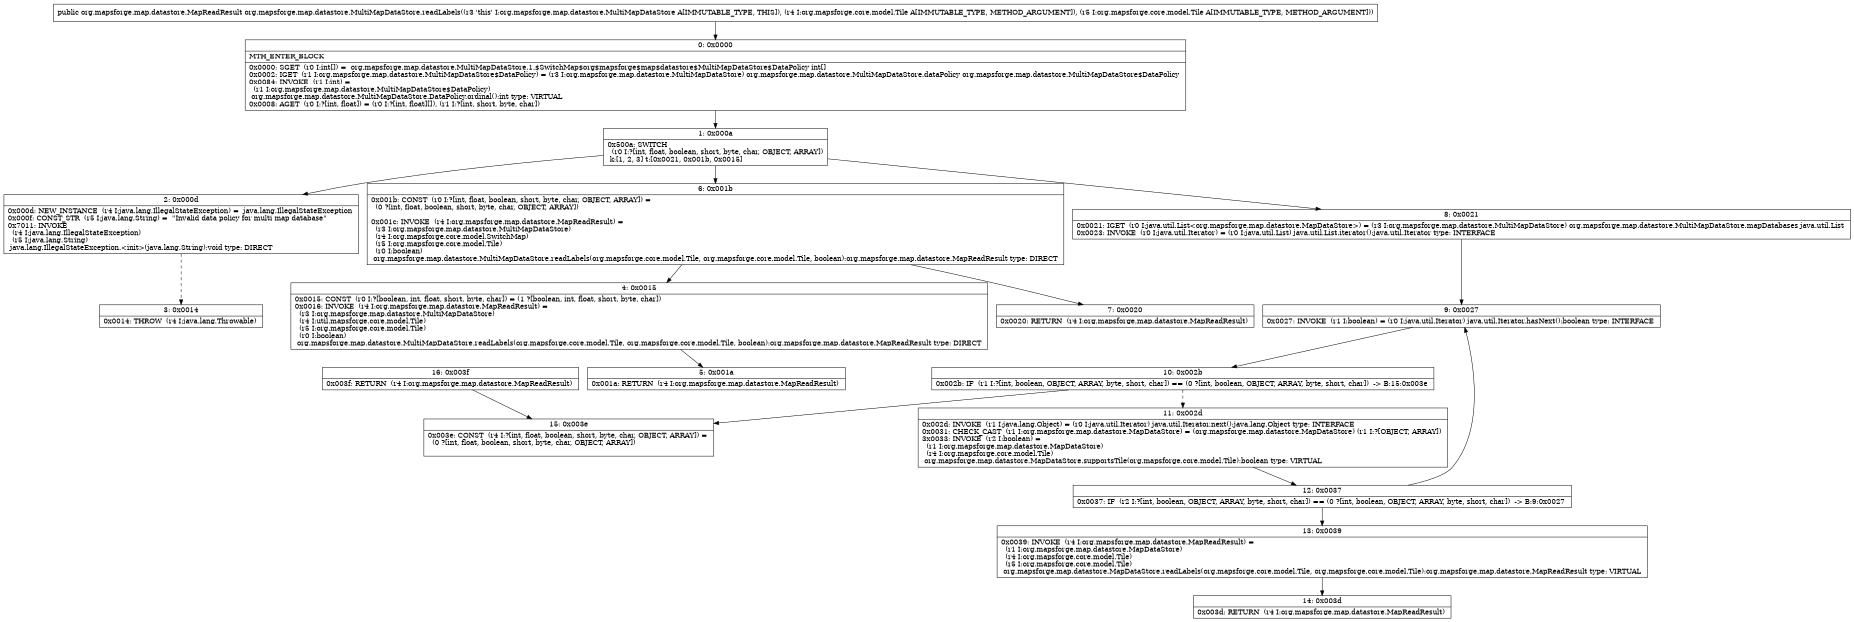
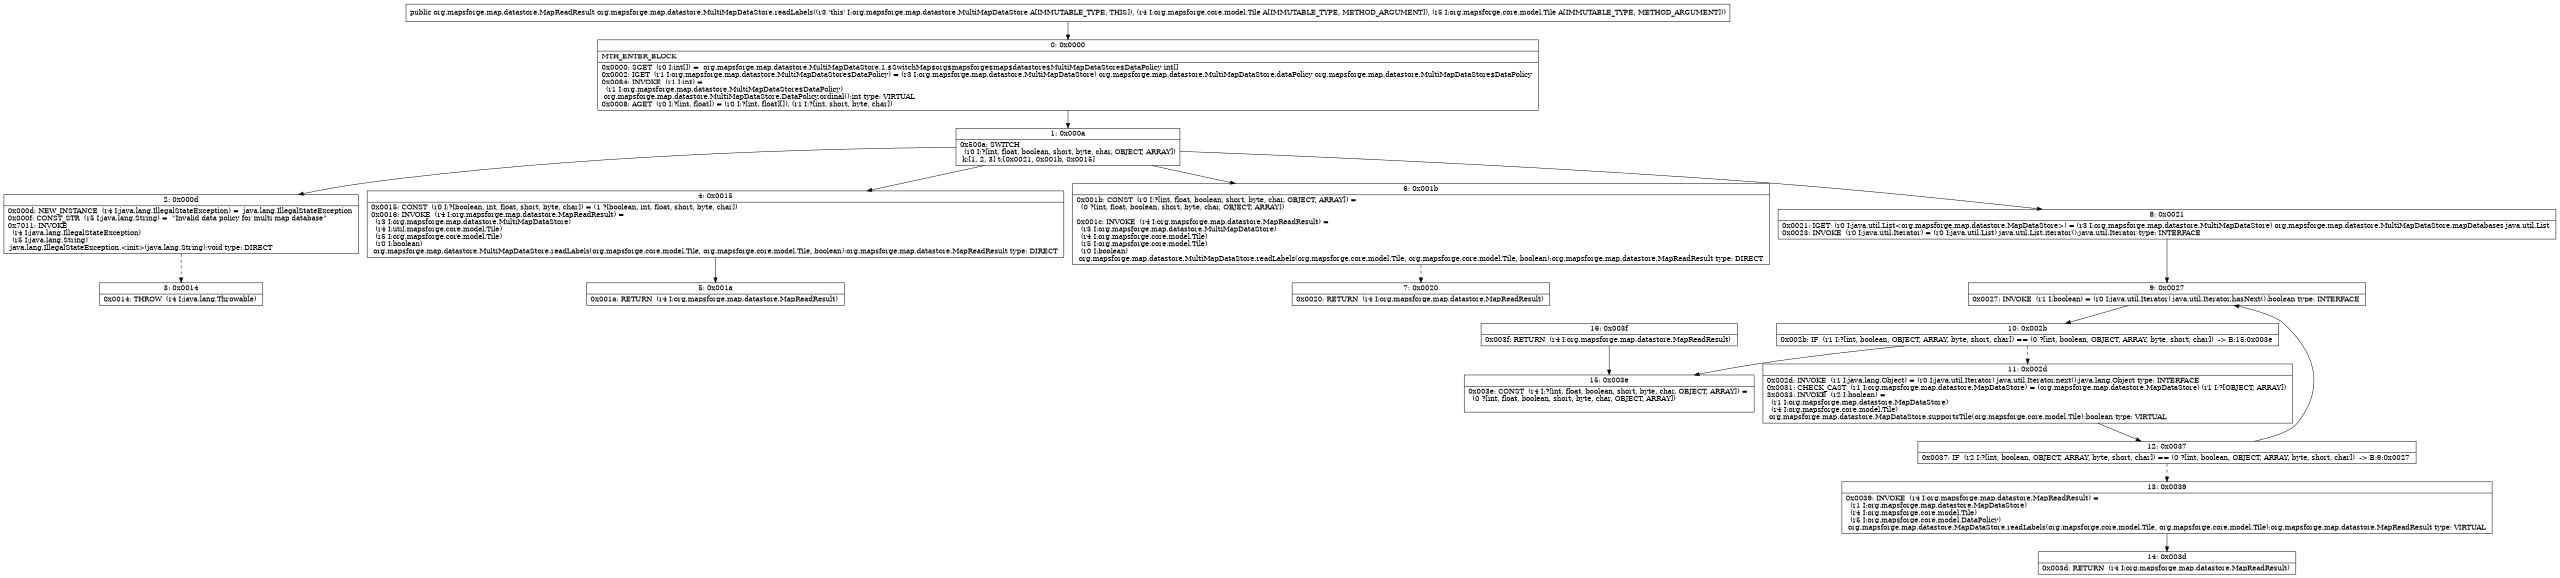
node "6: 0x001b": text "(r4 I:org.mapsforge.core.model.SwitchMap)" -> "(r4 I:org.mapsforge.core.model.Tile)"
edge "6: 0x001b" -> "4: 0x0015": now "1: 0x000a" -> "4: 0x0015"
edge "6: 0x001b" -> "7: 0x0020": style solid -> dashed
edge "12: 0x0037" -> "13: 0x0039": style solid -> dashed
node "13: 0x0039": text "(r5 I:org.mapsforge.core.model.Tile)" -> "(r5 I:org.mapsforge.core.model.DataPolicy)"
